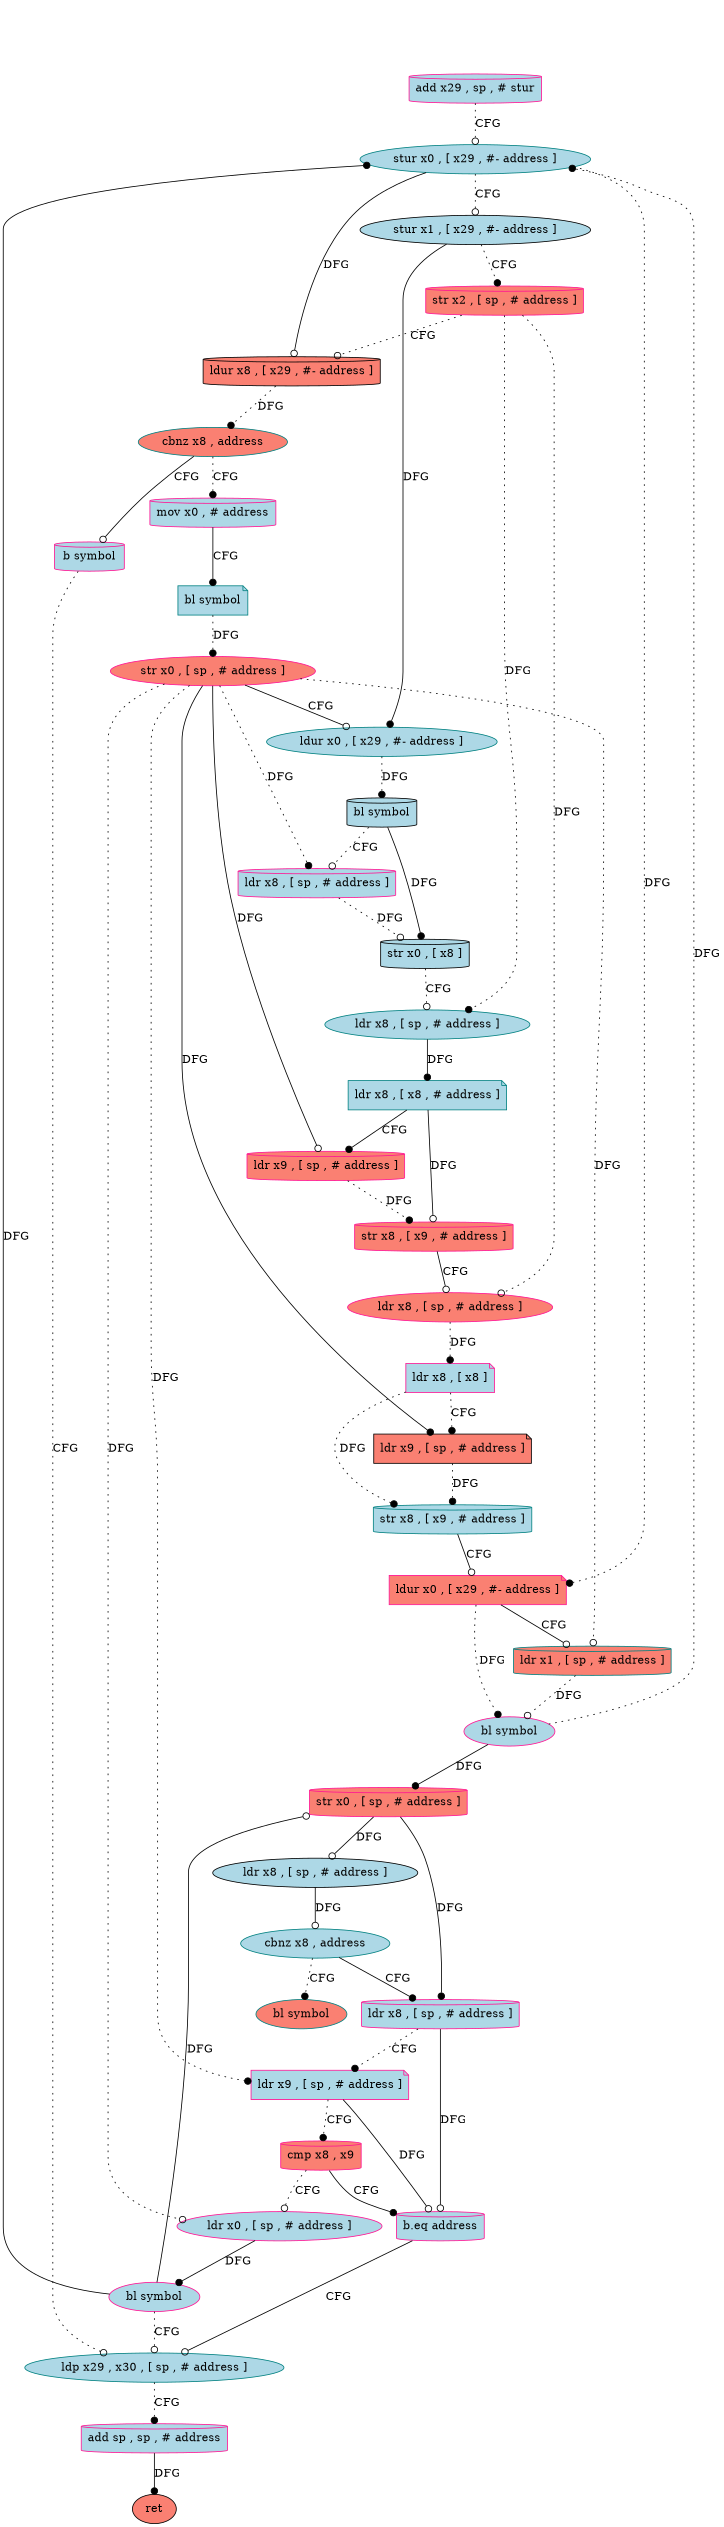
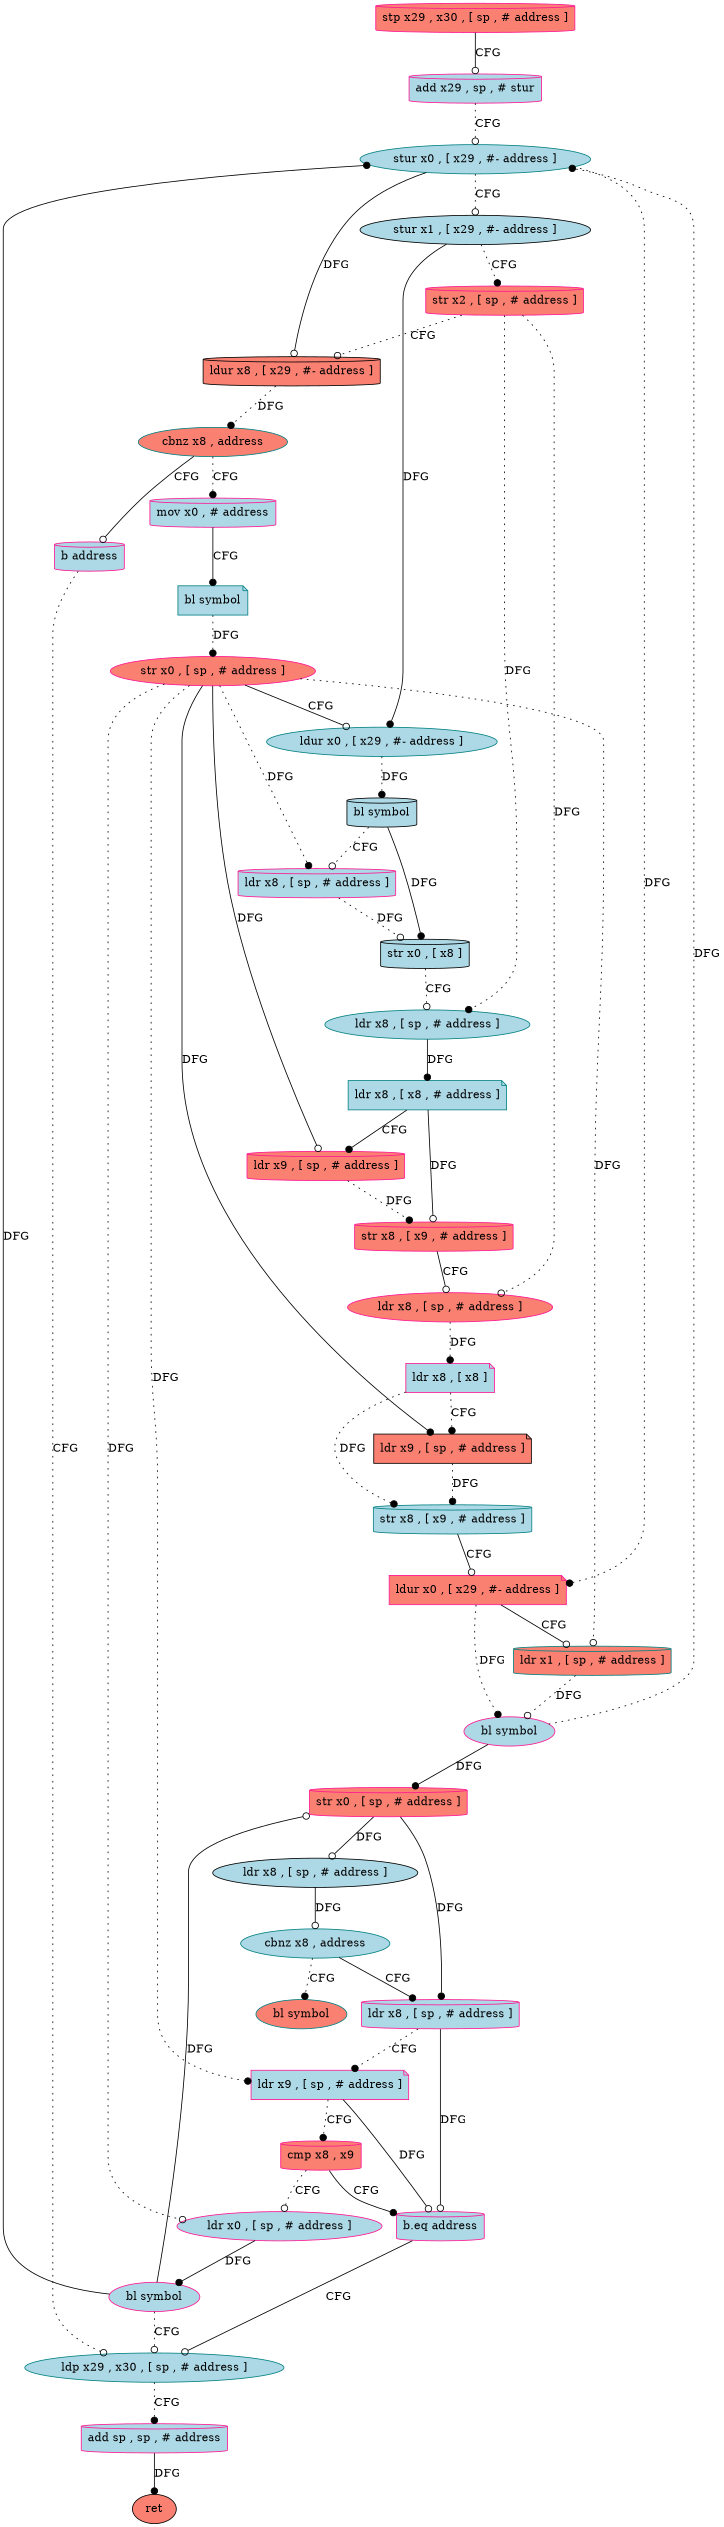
node "stp x29 , x30 , [ sp , # address ]": added
node "b symbol": label "b symbol" -> "b address"
